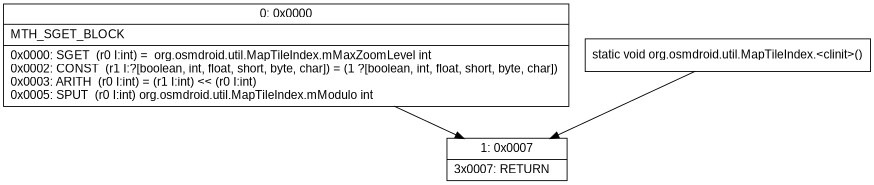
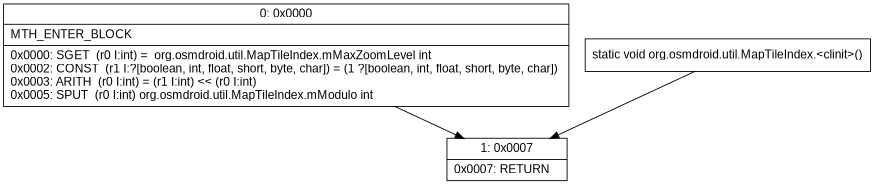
node "0: 0x0000": text "MTH_SGET_BLOCK" -> "MTH_ENTER_BLOCK"
node "1: 0x0007": text "3x0007: RETURN" -> "0x0007: RETURN"
